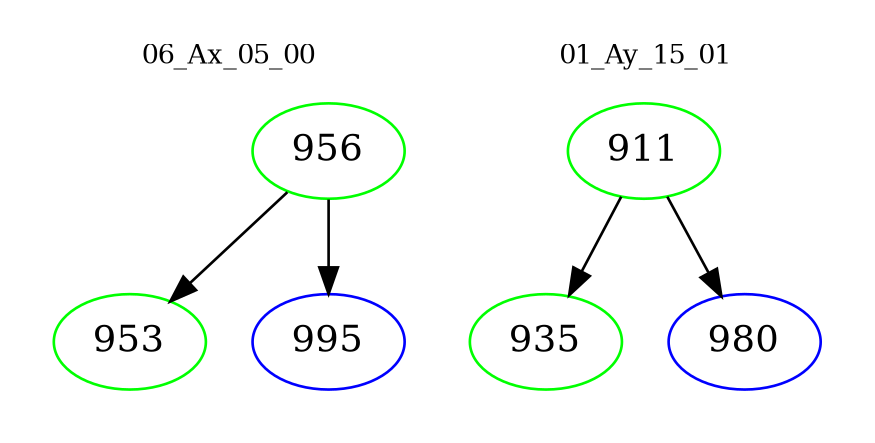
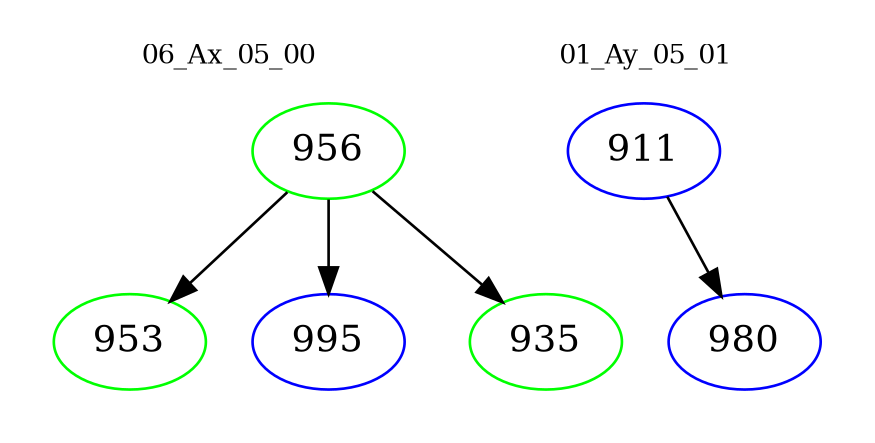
cluster "01_Ay_15_01": label "01_Ay_15_01" -> "01_Ay_05_01"
node "911": color green -> blue
edge "911" -> "935": now "956" -> "935"
